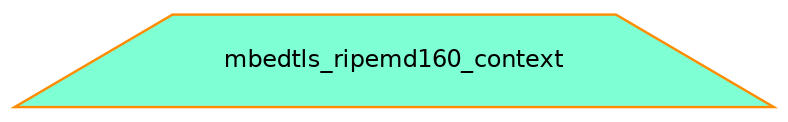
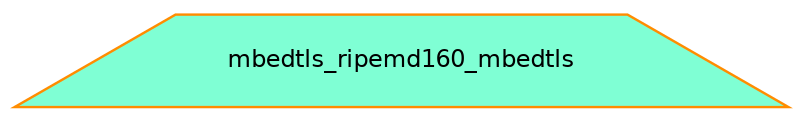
node "mbedtls_ripemd160_context": label "mbedtls_ripemd160_context" -> "mbedtls_ripemd160_mbedtls"
